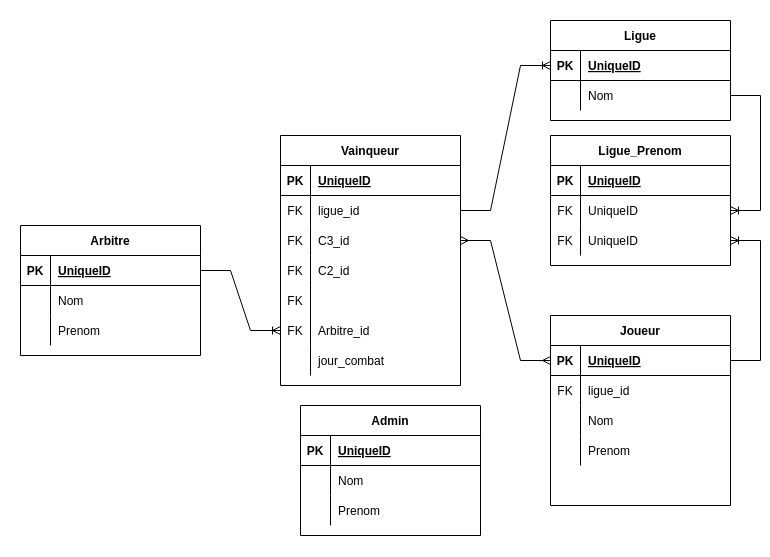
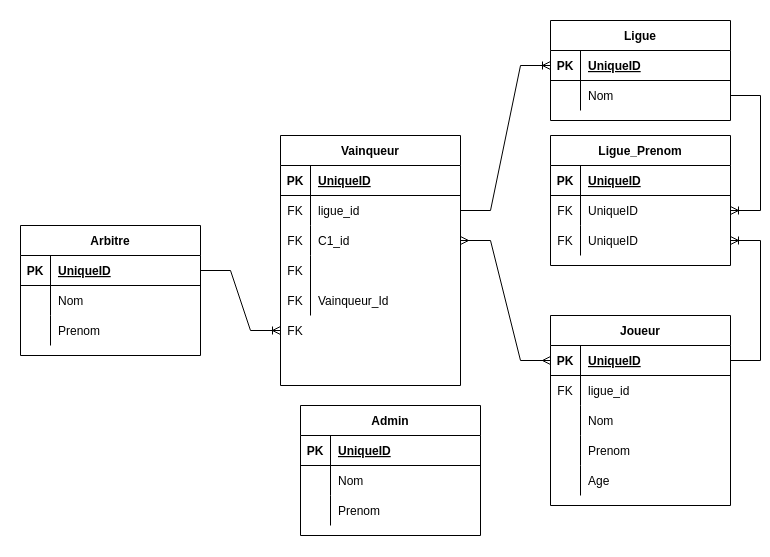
node "C3_id": label "C3_id" -> "C1_id"
node "C2_id": removed
node "Vainqueur_Id": added
node "Arbitre_id": removed
node "jour_combat": removed
node "Age": added
